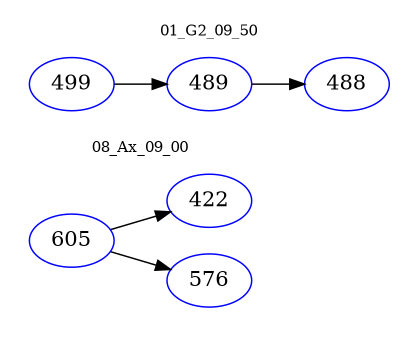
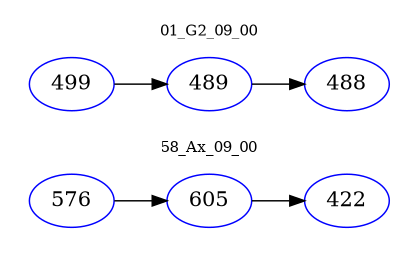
cluster "01_G2_09_50": label "01_G2_09_50" -> "01_G2_09_00"
cluster "08_Ax_09_00": label "08_Ax_09_00" -> "58_Ax_09_00"
edge "605" -> "576": reversed
